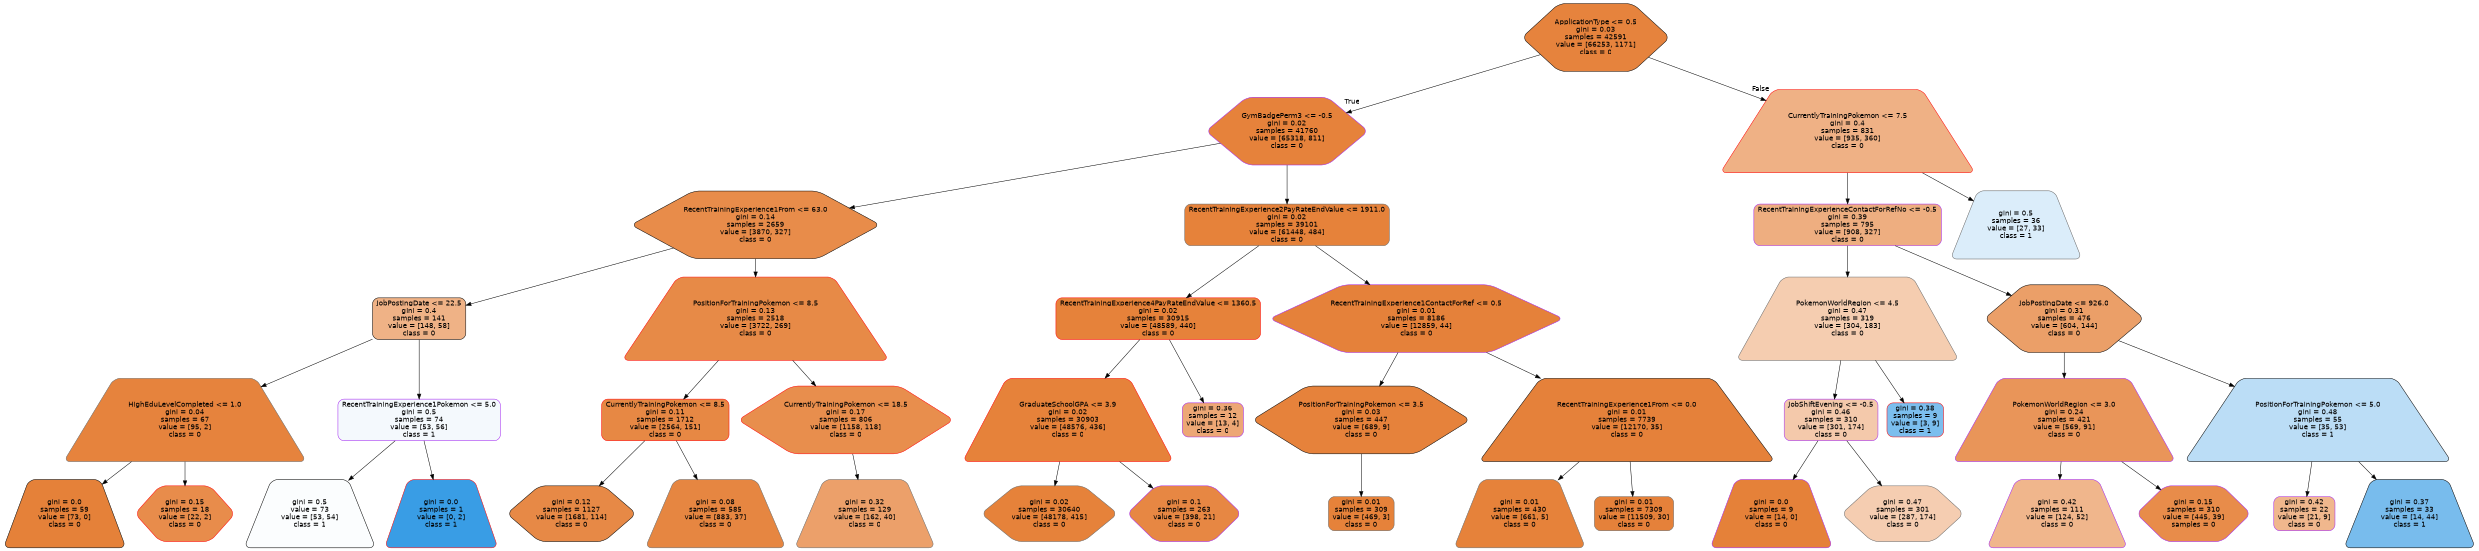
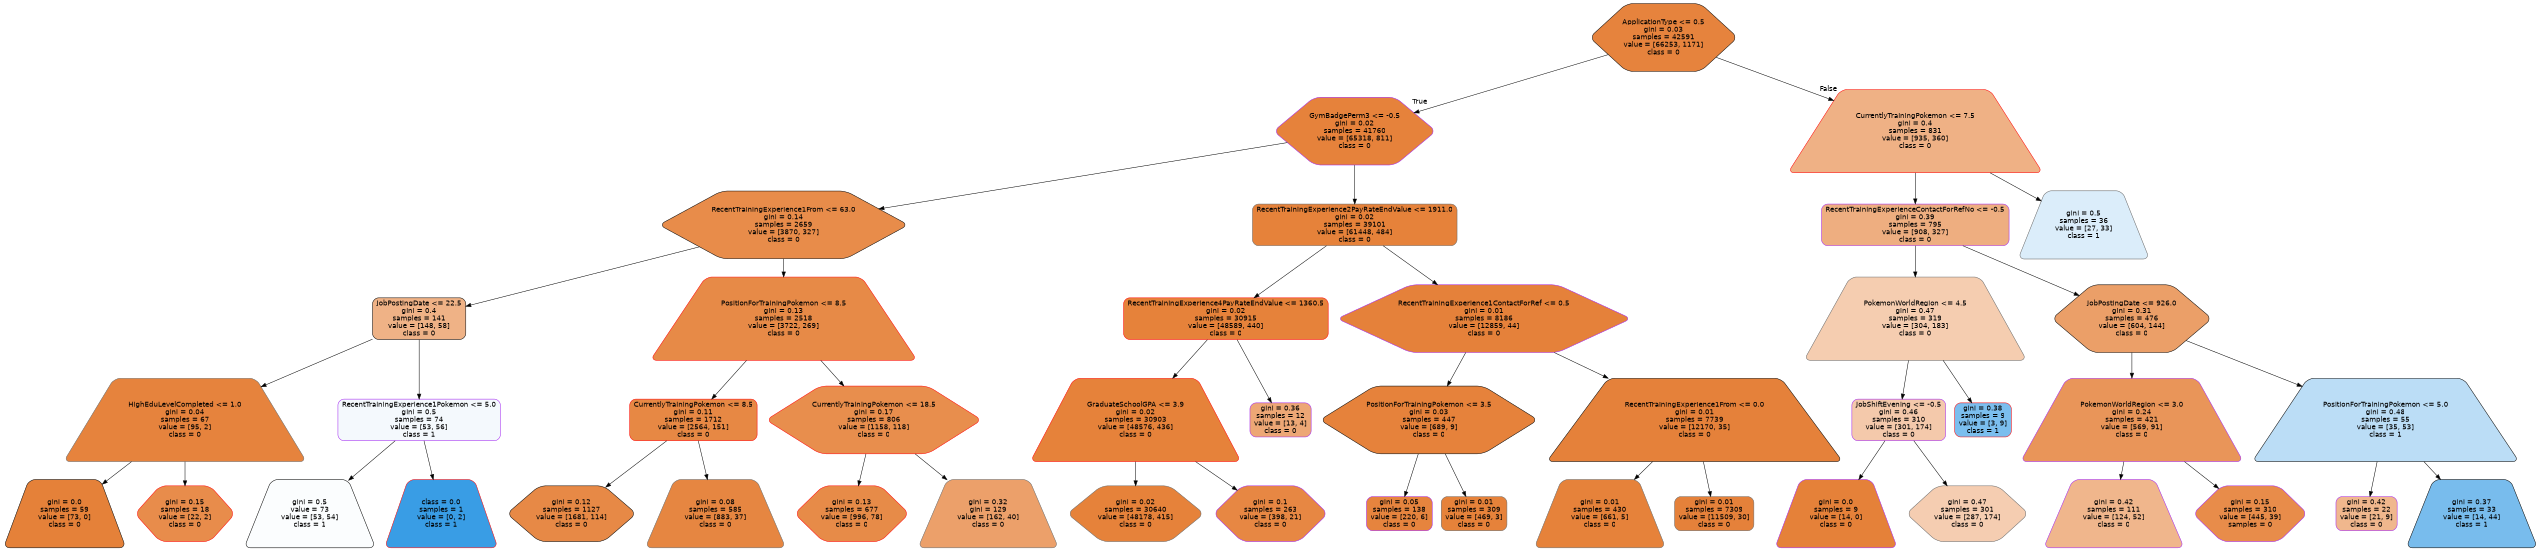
node "gini = 0.0 samples = 1 value = [0, 2] class = 1": label "gini = 0.0 samples = 1 value = [0, 2] class = 1" -> "class = 0.0 samples = 1 value = [0, 2] class = 1"
node "gini = 0.13 samples = 677 value = [996, 78] class = 0": added
node "gini = 0.32 samples = 129 value = [162, 40] class = 0": label "gini = 0.32 samples = 129 value = [162, 40] class = 0" -> "gini = 0.32 gini = 129 value = [162, 40] class = 0"
node "gini = 0.05 samples = 138 value = [220, 6] class = 0": added
